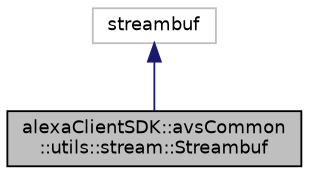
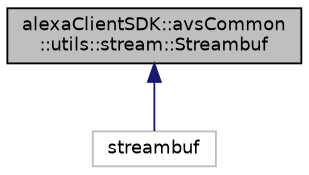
edge "alexaClientSDK::avsCommon ::utils::stream::Streambuf" -> "streambuf": reversed
